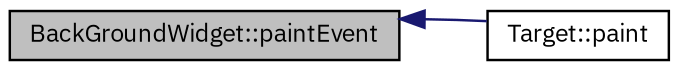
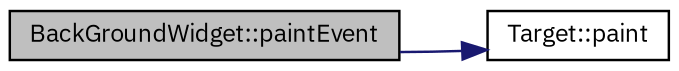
edge "Target::paint" -> "BackGroundWidget::paintEvent": reversed
